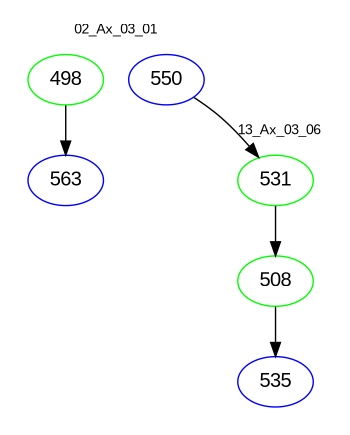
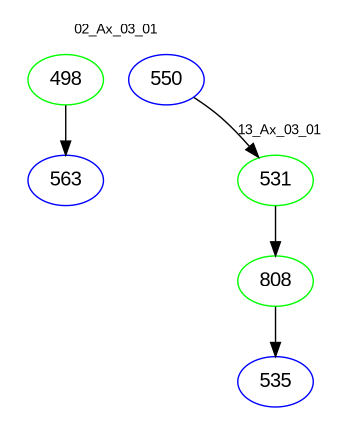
cluster "13_Ax_03_06": label "13_Ax_03_06" -> "13_Ax_03_01"
node "508": label "508" -> "808"
